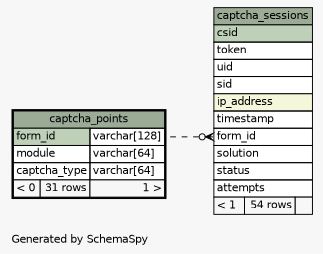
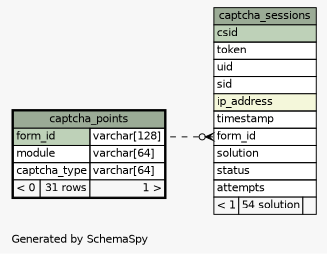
node "captcha_sessions": text "54 rows" -> "54 solution"
